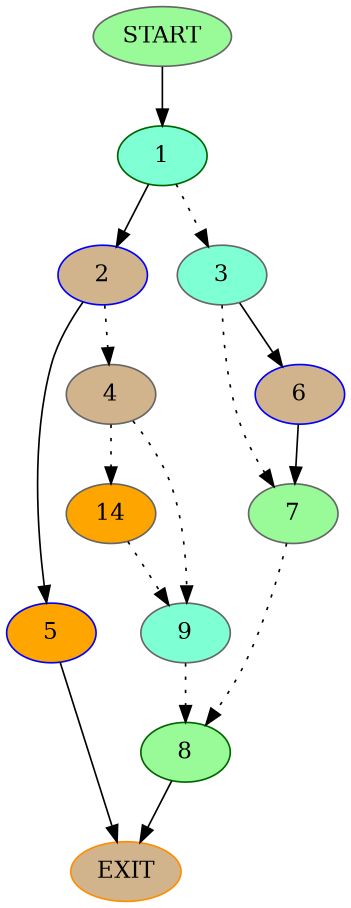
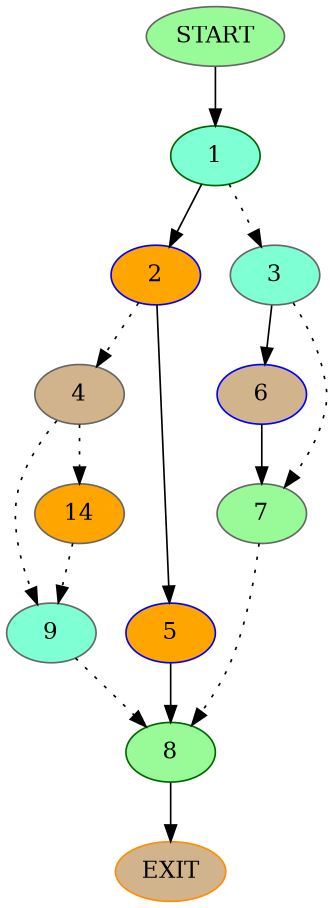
node "2": fillcolor tan -> orange
edge "5" -> "EXIT": now "5" -> "8"
